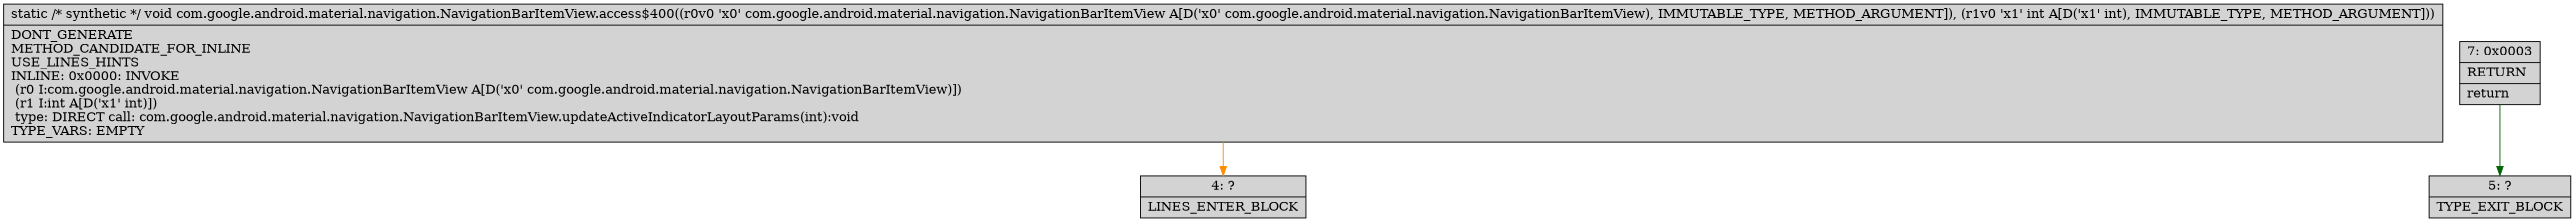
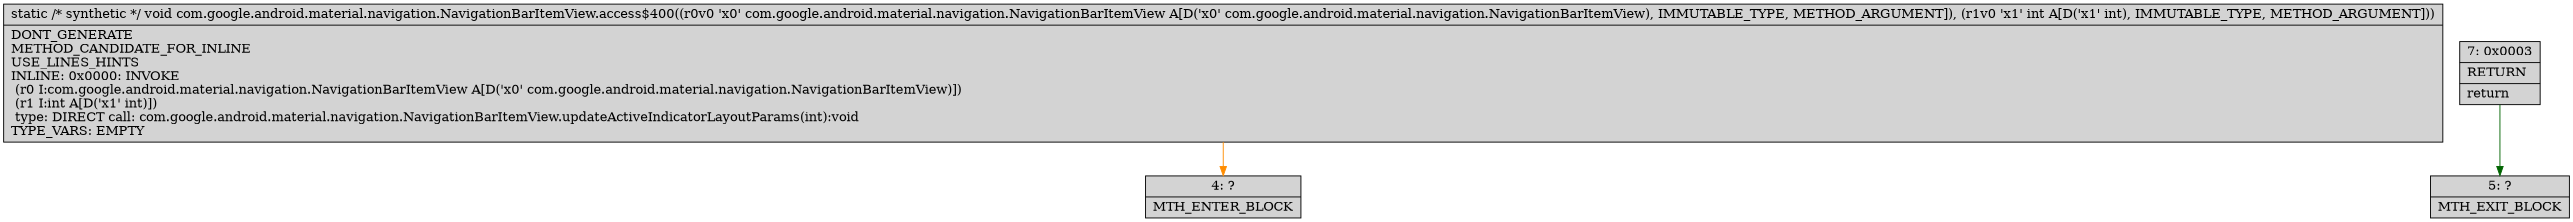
node "4: ?": text "LINES_ENTER_BLOCK" -> "MTH_ENTER_BLOCK"
node "5: ?": text "TYPE_EXIT_BLOCK" -> "MTH_EXIT_BLOCK"
